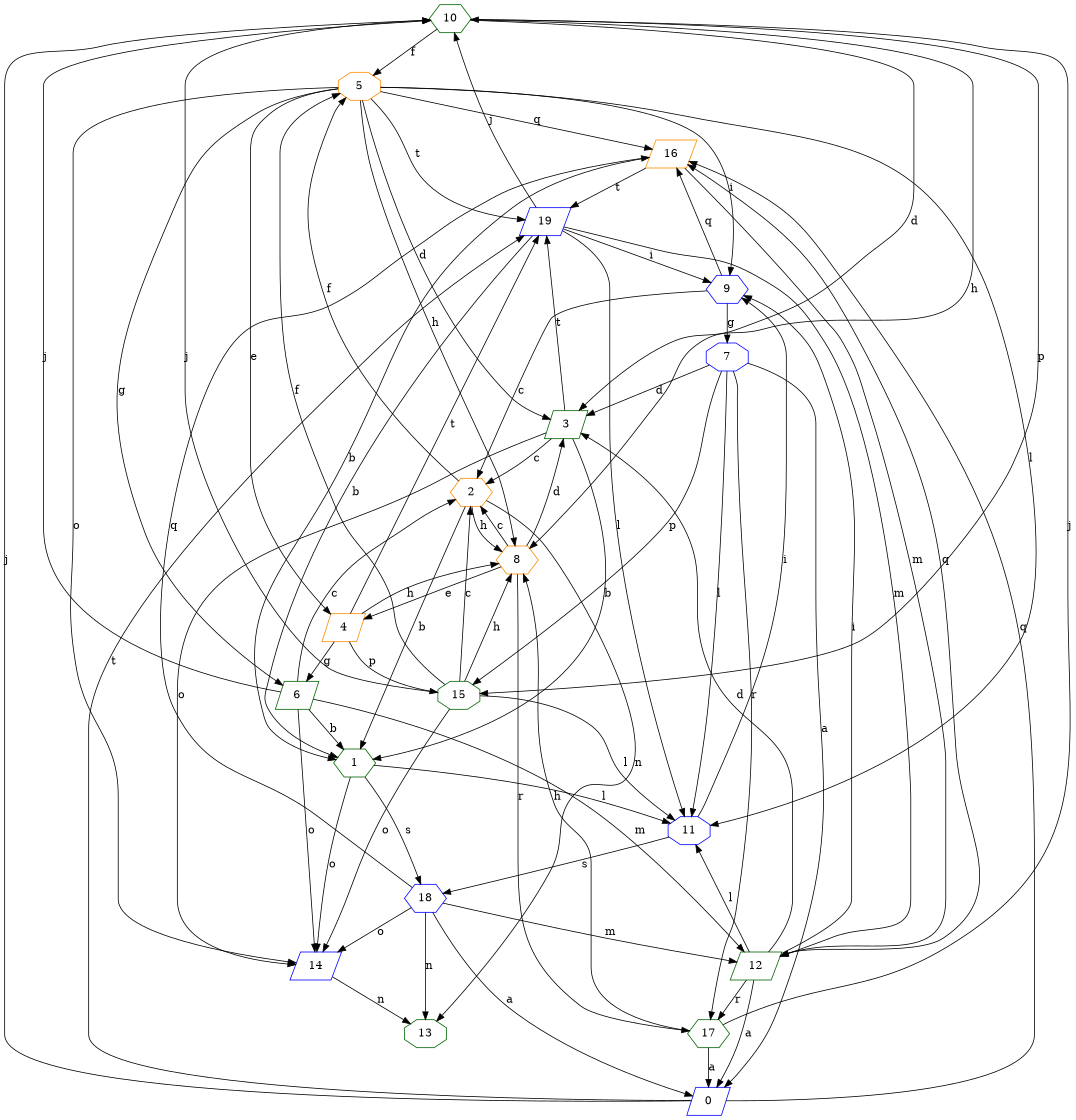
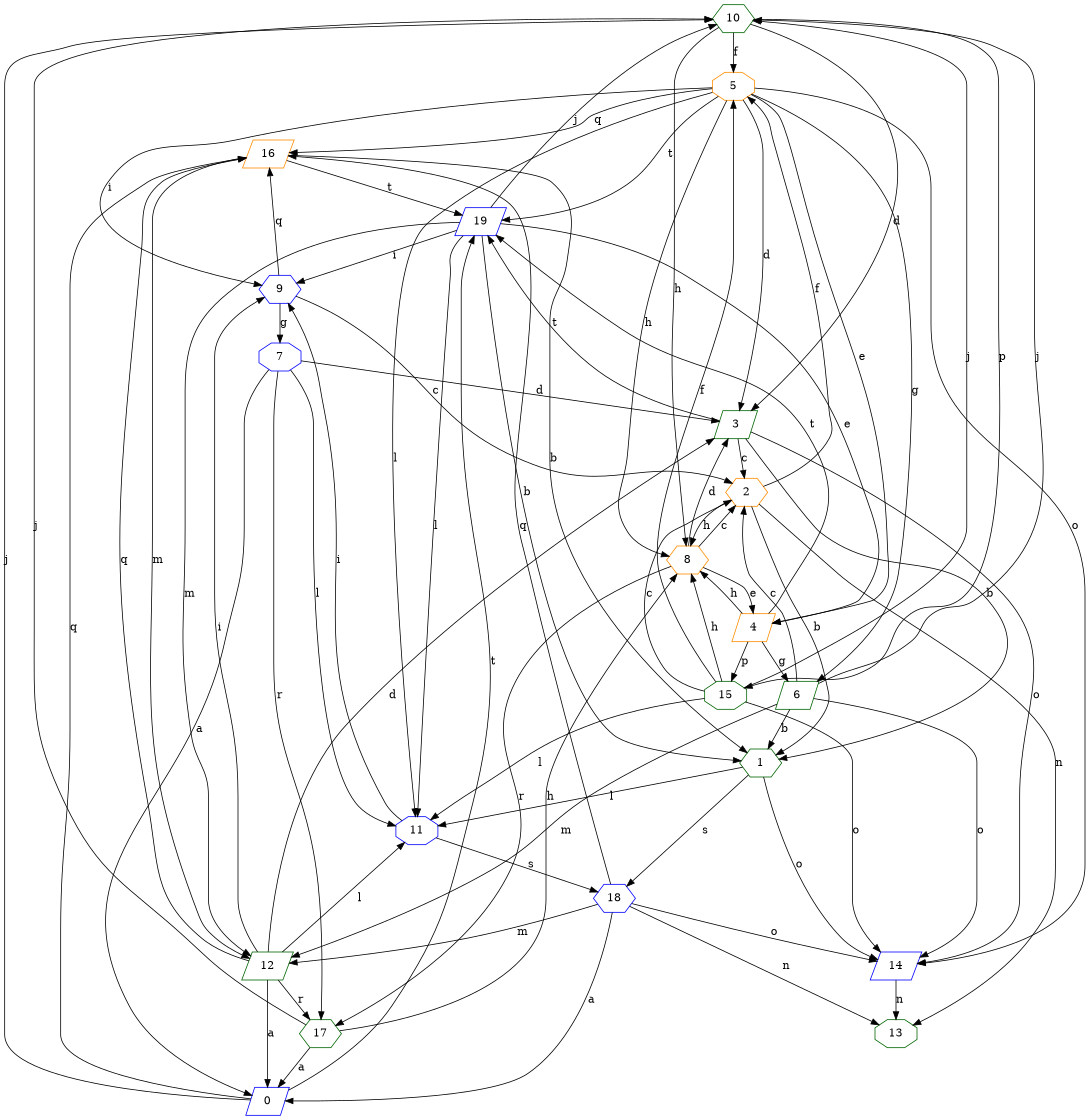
edge "19" -> "4": added, label "e"
edge "7" -> "15": removed, label "p"
